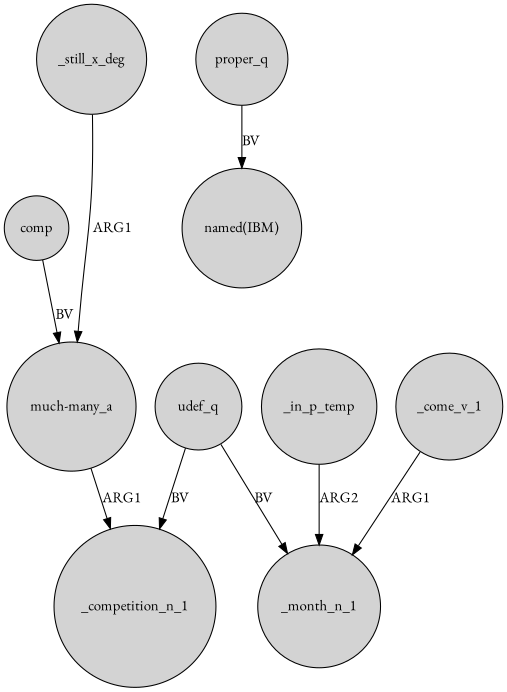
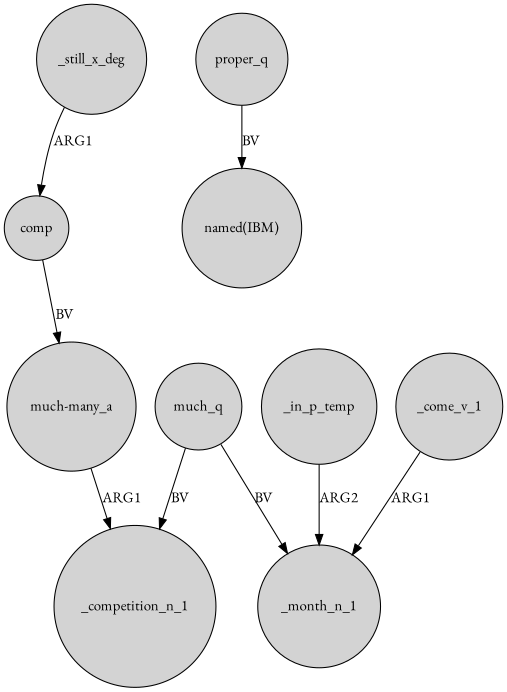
edge "_still_x_deg" -> "much-many_a": now "_still_x_deg" -> "comp"
node "udef_q": label "udef_q" -> "much_q"
